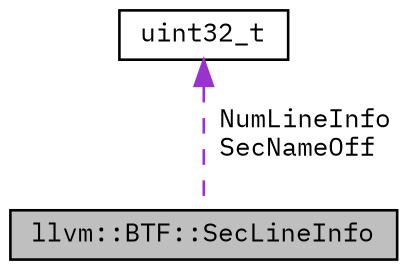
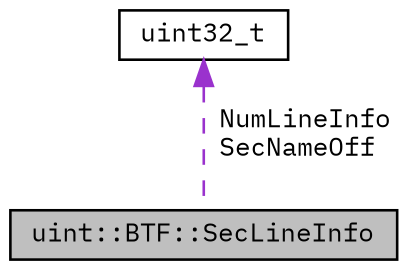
node "llvm::BTF::SecLineInfo": label "llvm::BTF::SecLineInfo" -> "uint::BTF::SecLineInfo"
